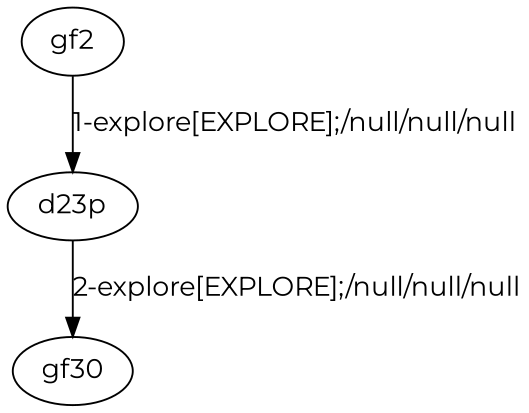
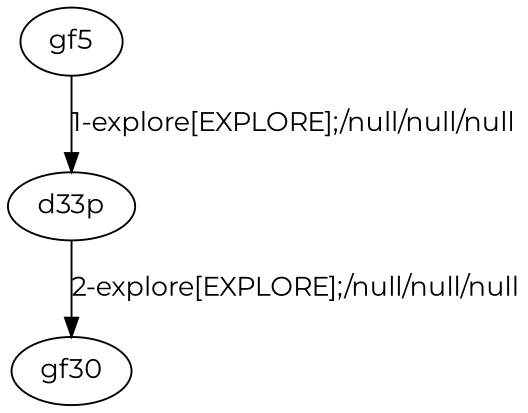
node "gf2": label "gf2" -> "gf5"
node "d23p": label "d23p" -> "d33p"
